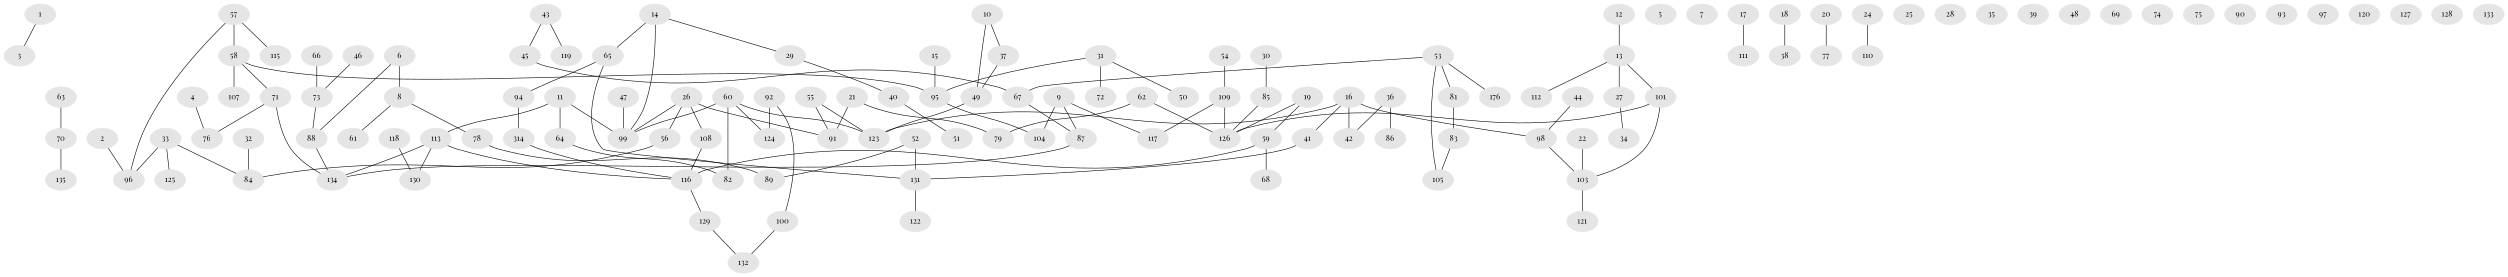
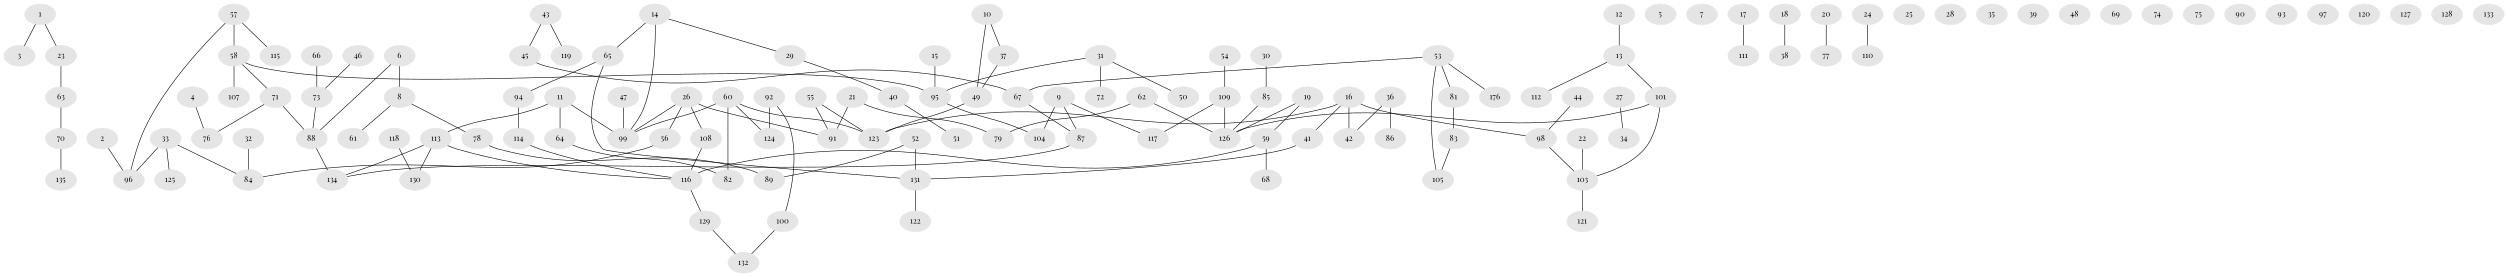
node "23": added
edge "13" -- "27": removed
node "314": label "314" -> "114"
edge "71" -- "134": now "71" -- "88"
